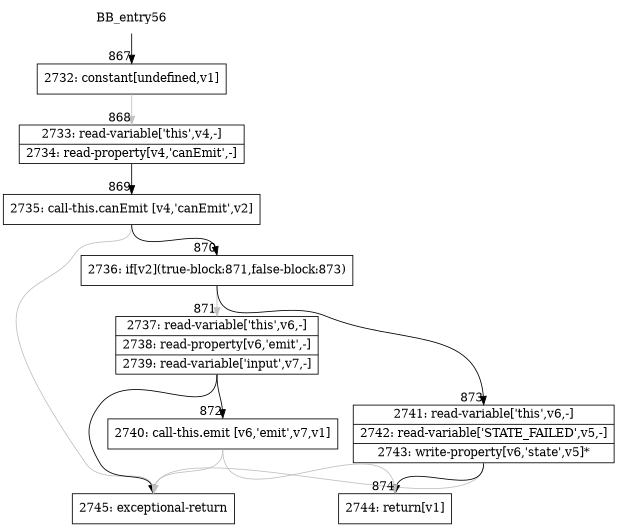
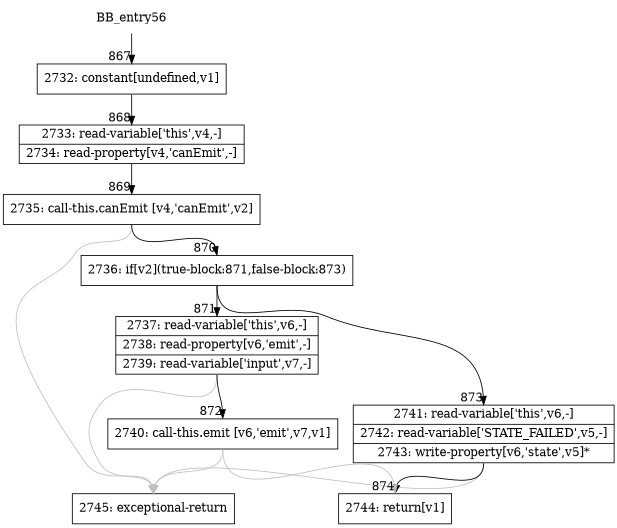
edge "2732: constant[undefined,v1]" -> "2733: read-variable['this',v4,-]": color gray -> black
edge "2736: if[v2](true-block:871,false-block:873)" -> "2737: read-variable['this',v6,-]": color gray -> black
edge "2737: read-variable['this',v6,-]" -> "2745: exceptional-return": color black -> gray
